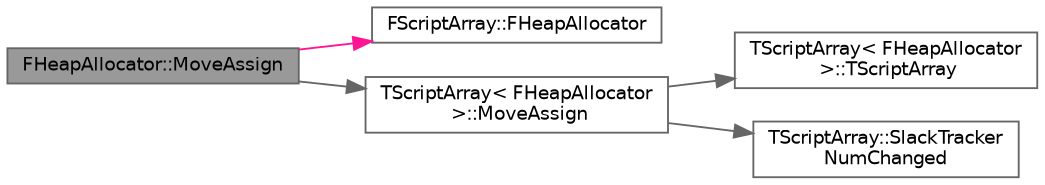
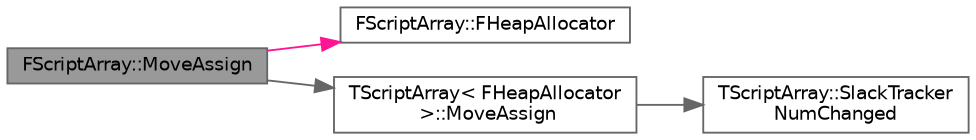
node "TScriptArray< FHeapAllocator >::TScriptArray": removed
node "FHeapAllocator::MoveAssign": label "FHeapAllocator::MoveAssign" -> "FScriptArray::MoveAssign"
